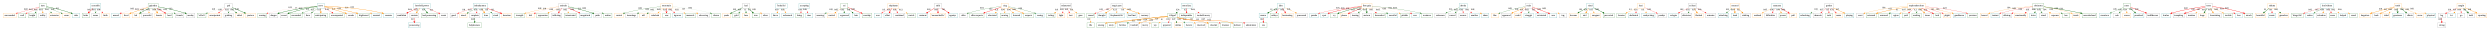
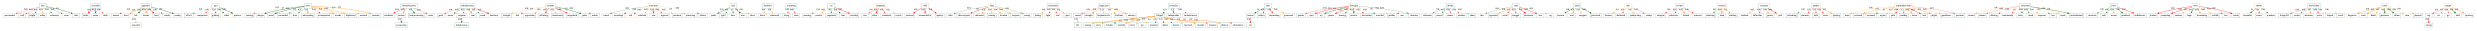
edge "crocodile" -> "name": style dotted -> bold
edge "gajendra" -> "powerful": now "led" -> "powerful"
